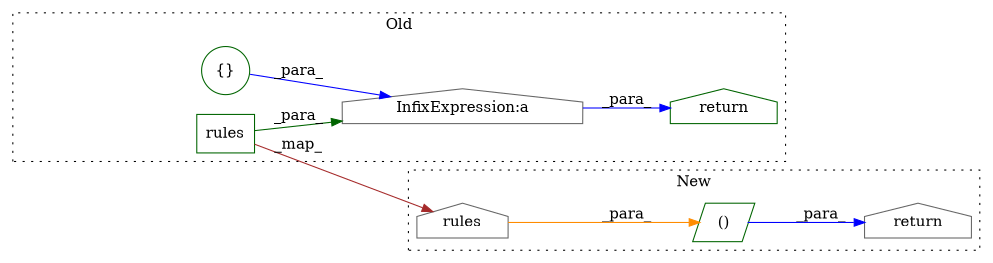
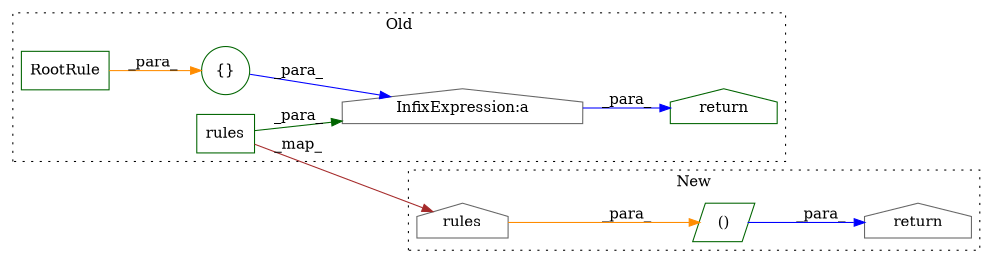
node "RootRule": added
